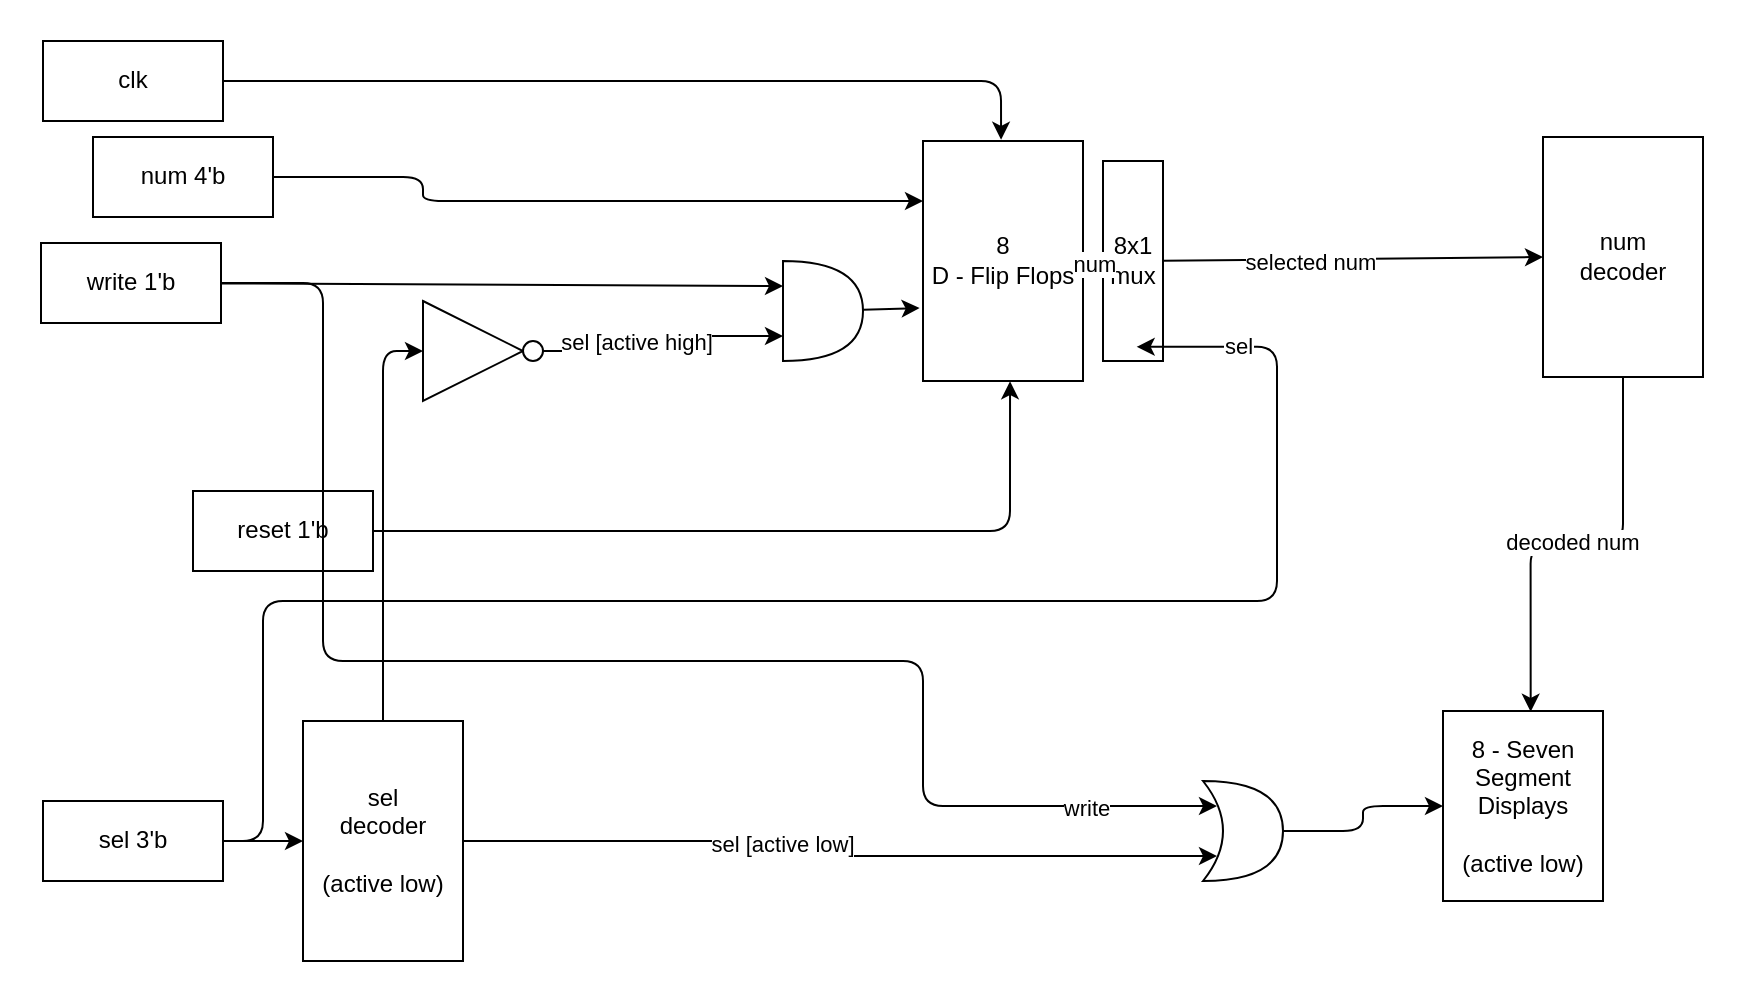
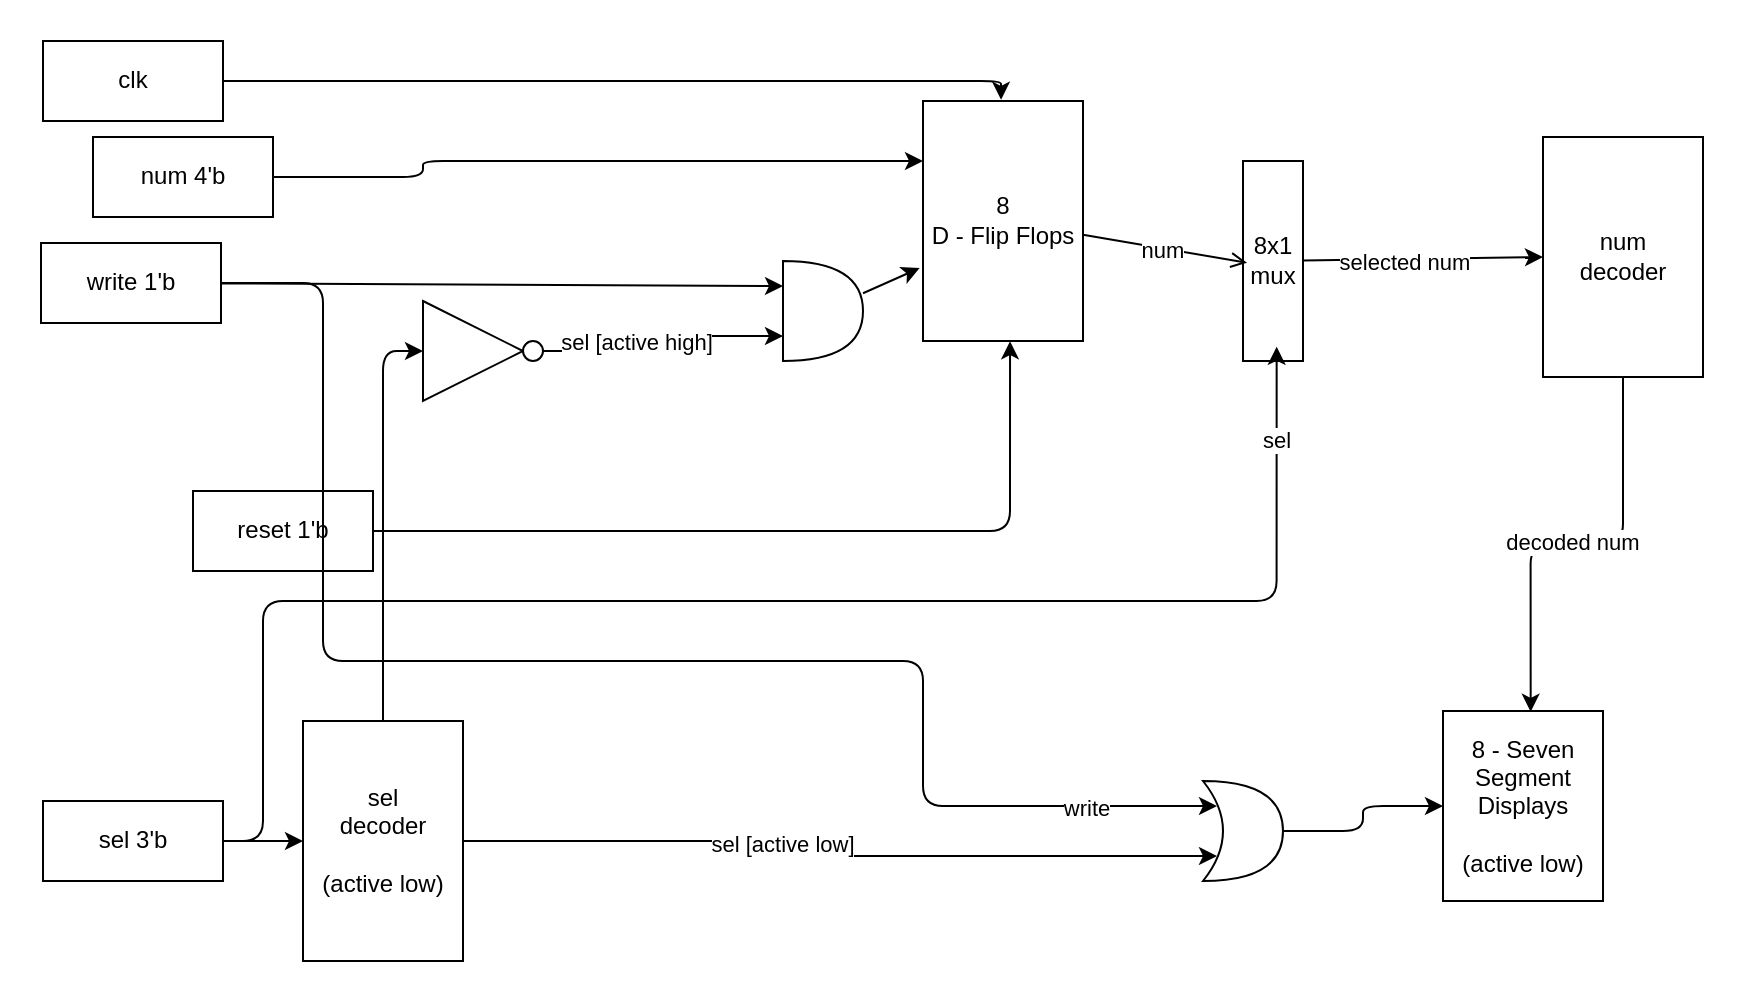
node "8 D - Flip Flops": moved (1003, 261) -> (1003, 221)
node "8x1 mux": moved (1133, 261) -> (1273, 261)
